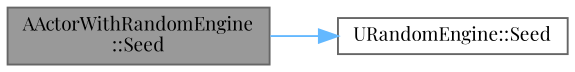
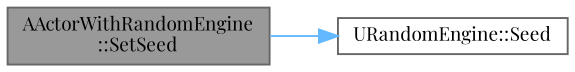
node "AActorWithRandomEngine ::Seed": label "AActorWithRandomEngine ::Seed" -> "AActorWithRandomEngine ::SetSeed"
